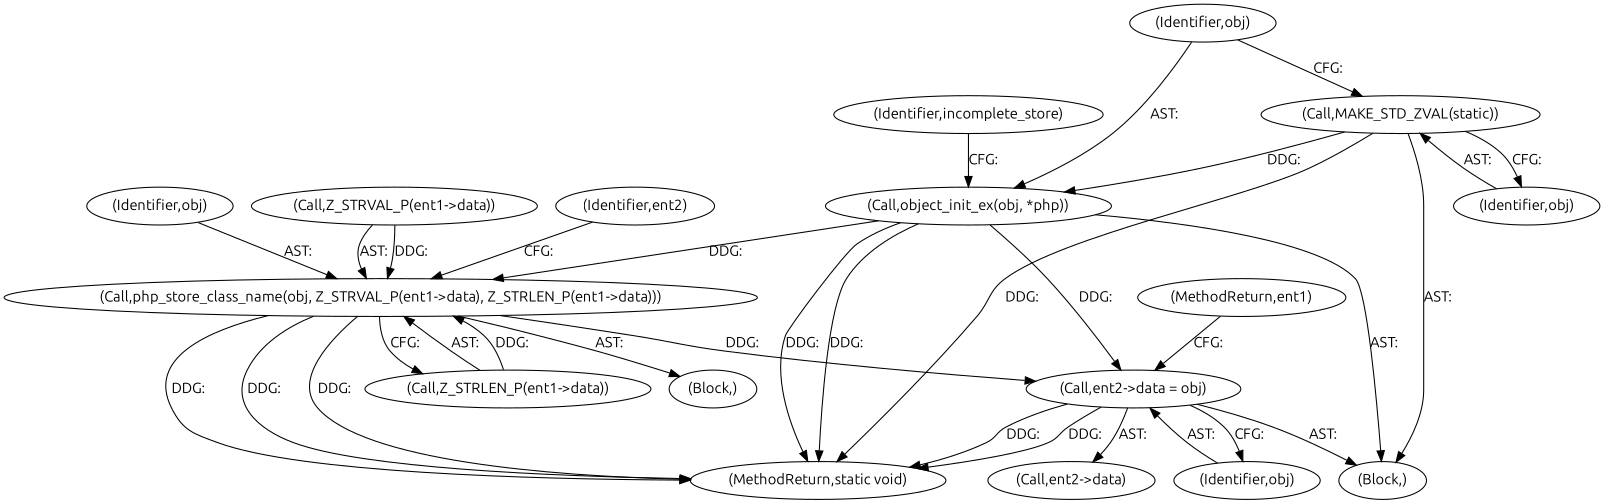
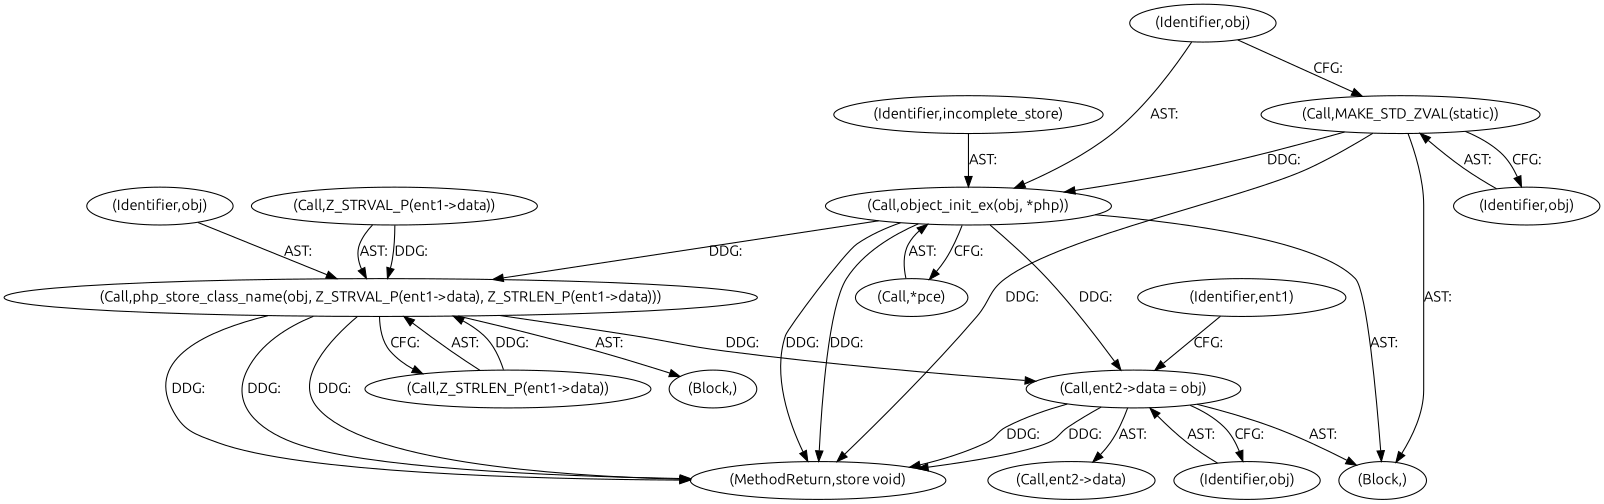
edge "(Identifier,incomplete_store)" -> "(Call,object_init_ex(obj, *php))": label "CFG: " -> "AST: "
node "(Identifier,ent2)": removed
node "(Call,*pce)": added
node "(MethodReturn,ent1)": label "(MethodReturn,ent1)" -> "(Identifier,ent1)"
node "(MethodReturn,static void)": label "(MethodReturn,static void)" -> "(MethodReturn,store void)"
